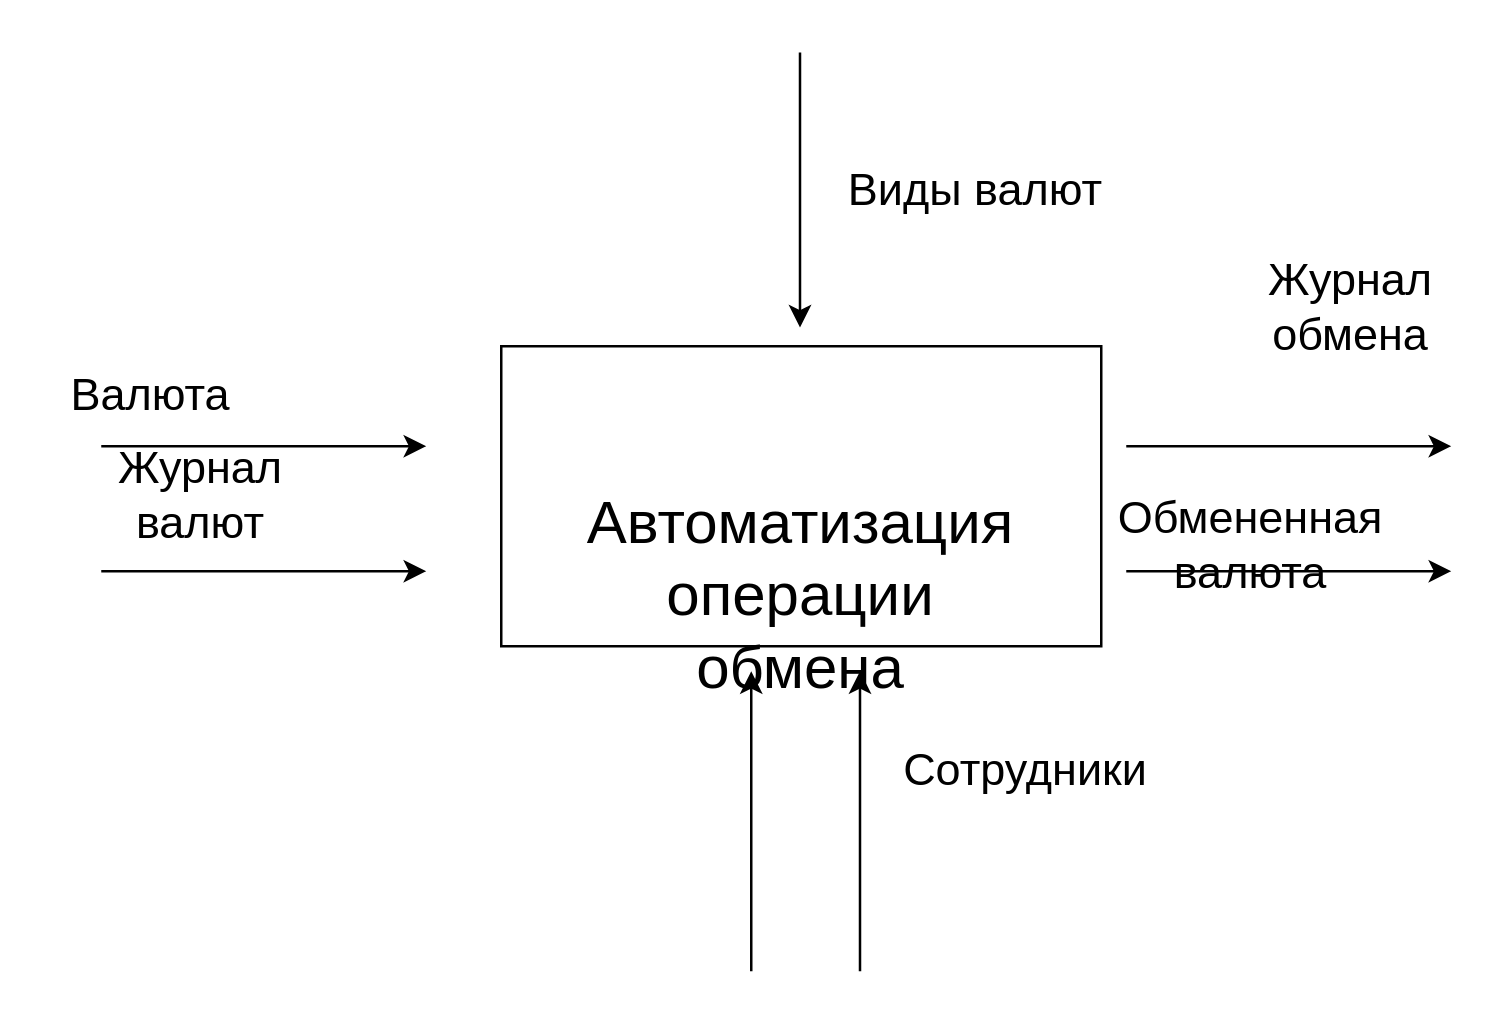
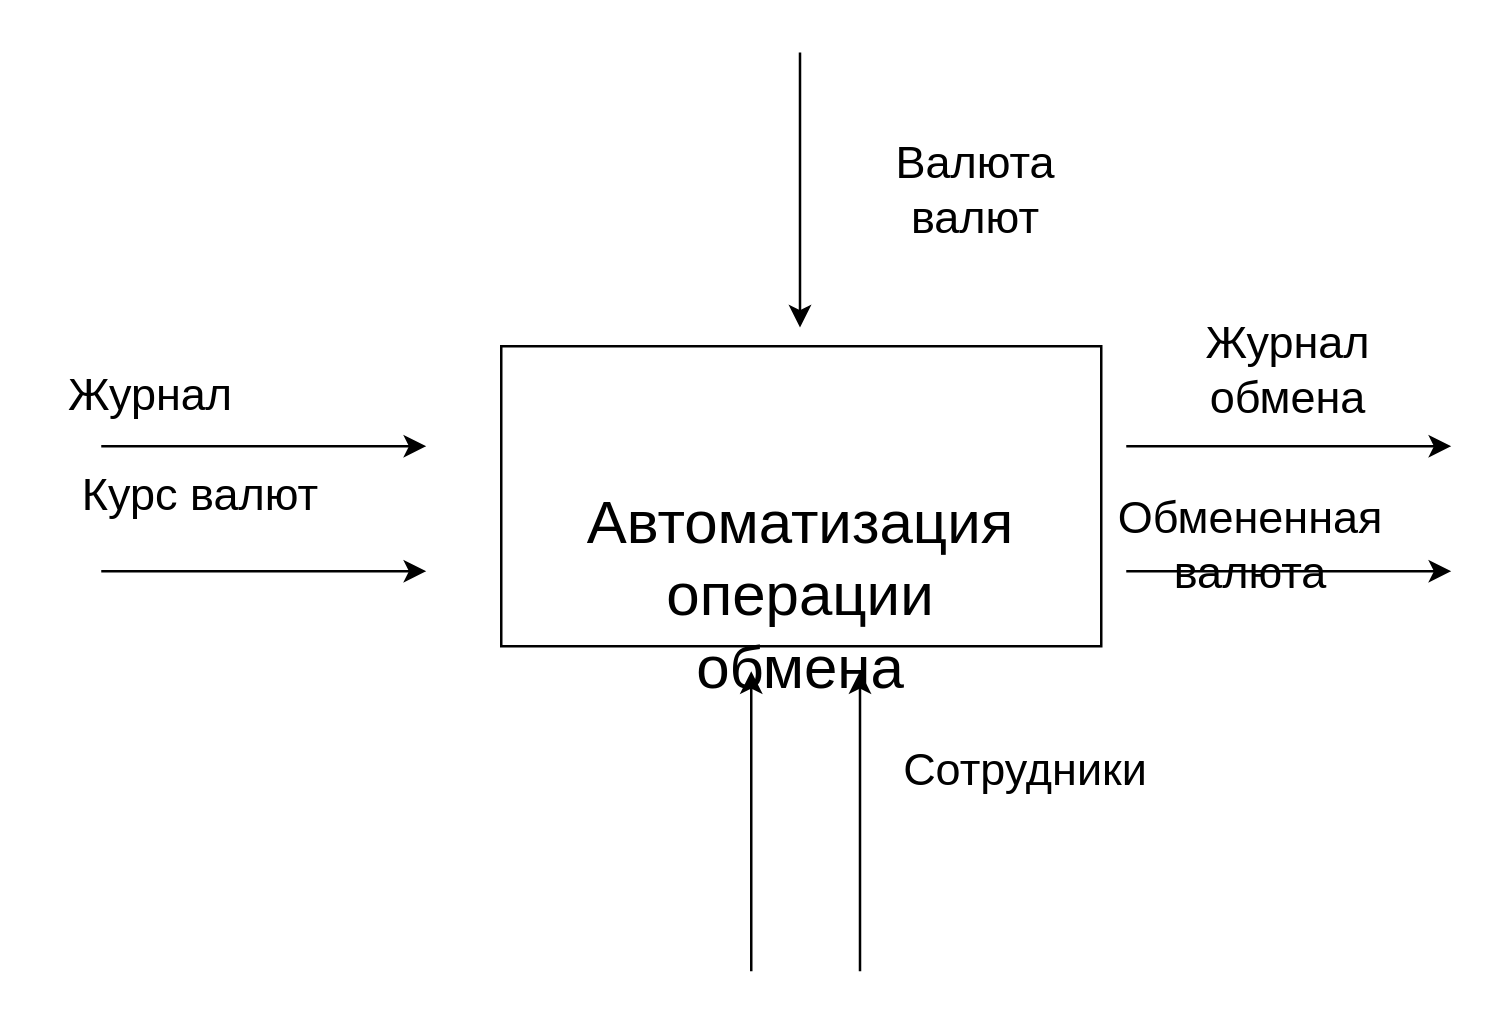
node "Виды валют": label "Виды валют" -> "Валюта валют"
node "Журнал обмена": moved (1351, 309) -> (1289, 371)
node "Валюта": label "Валюта" -> "Журнал"
node "Журнал валют": label "Журнал валют" -> "Курс валют"
